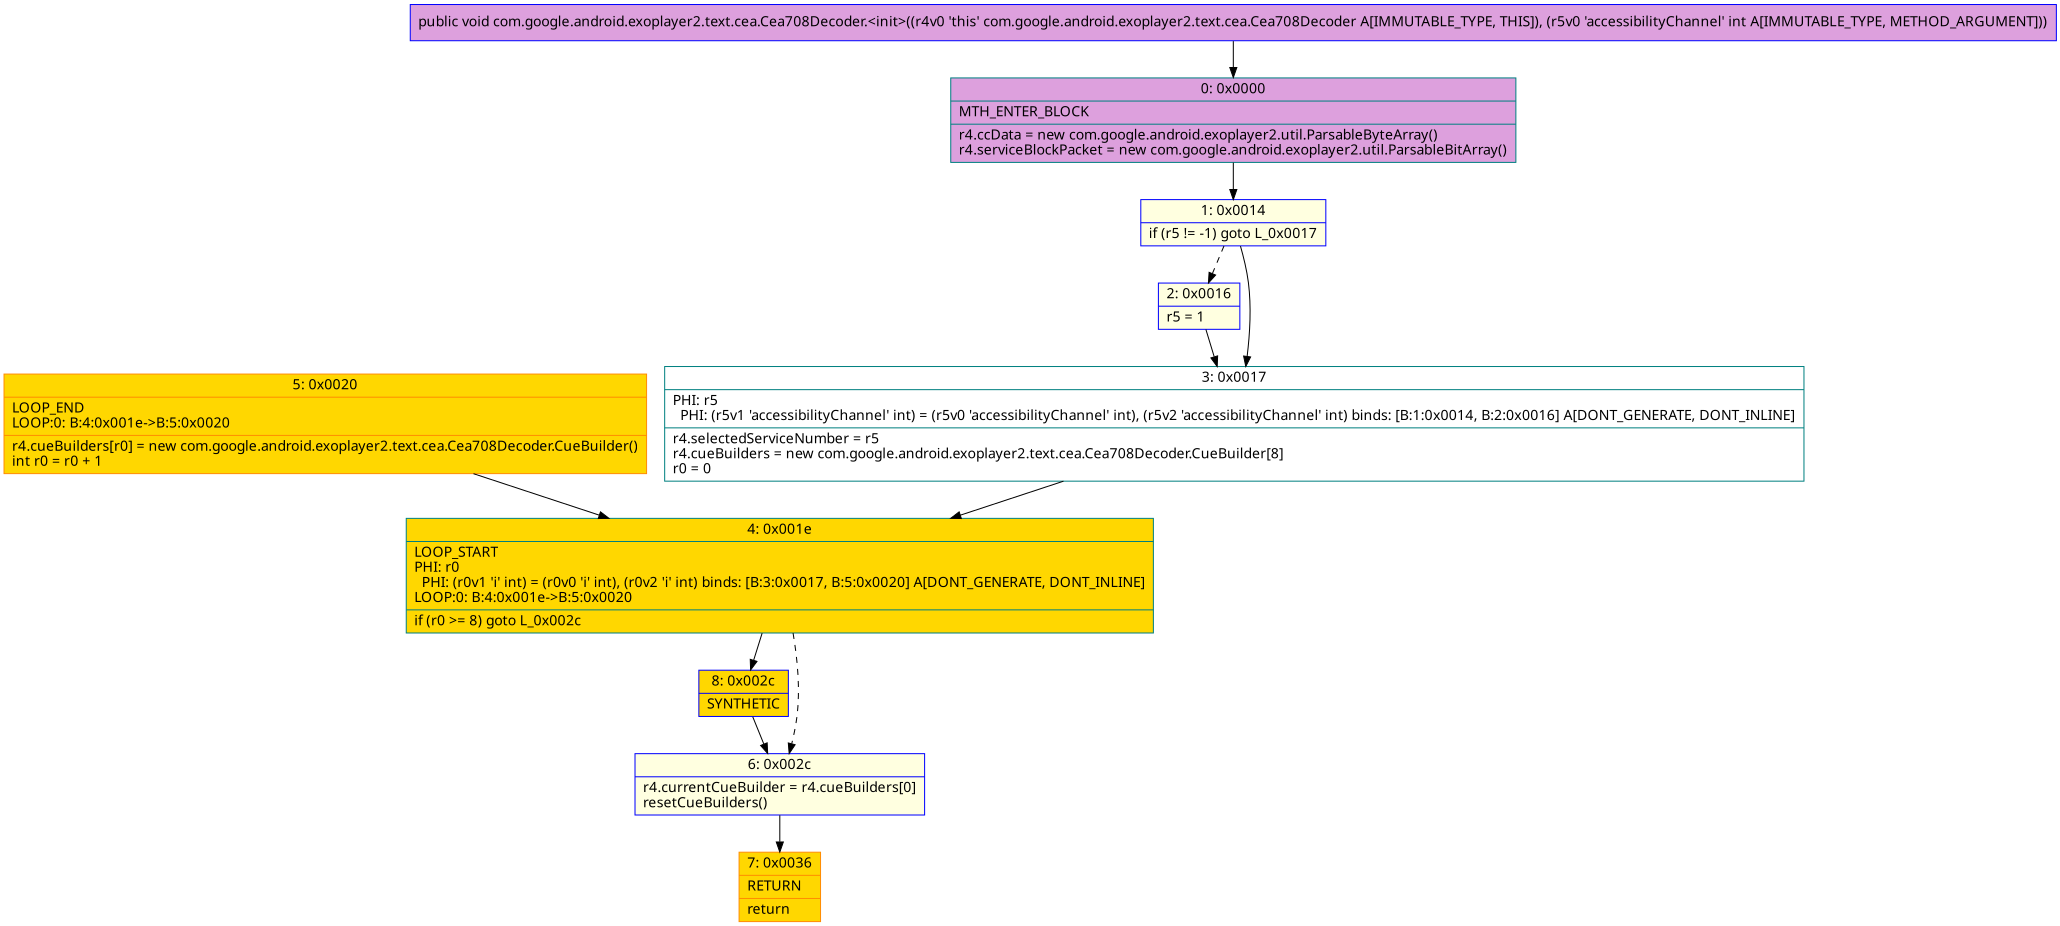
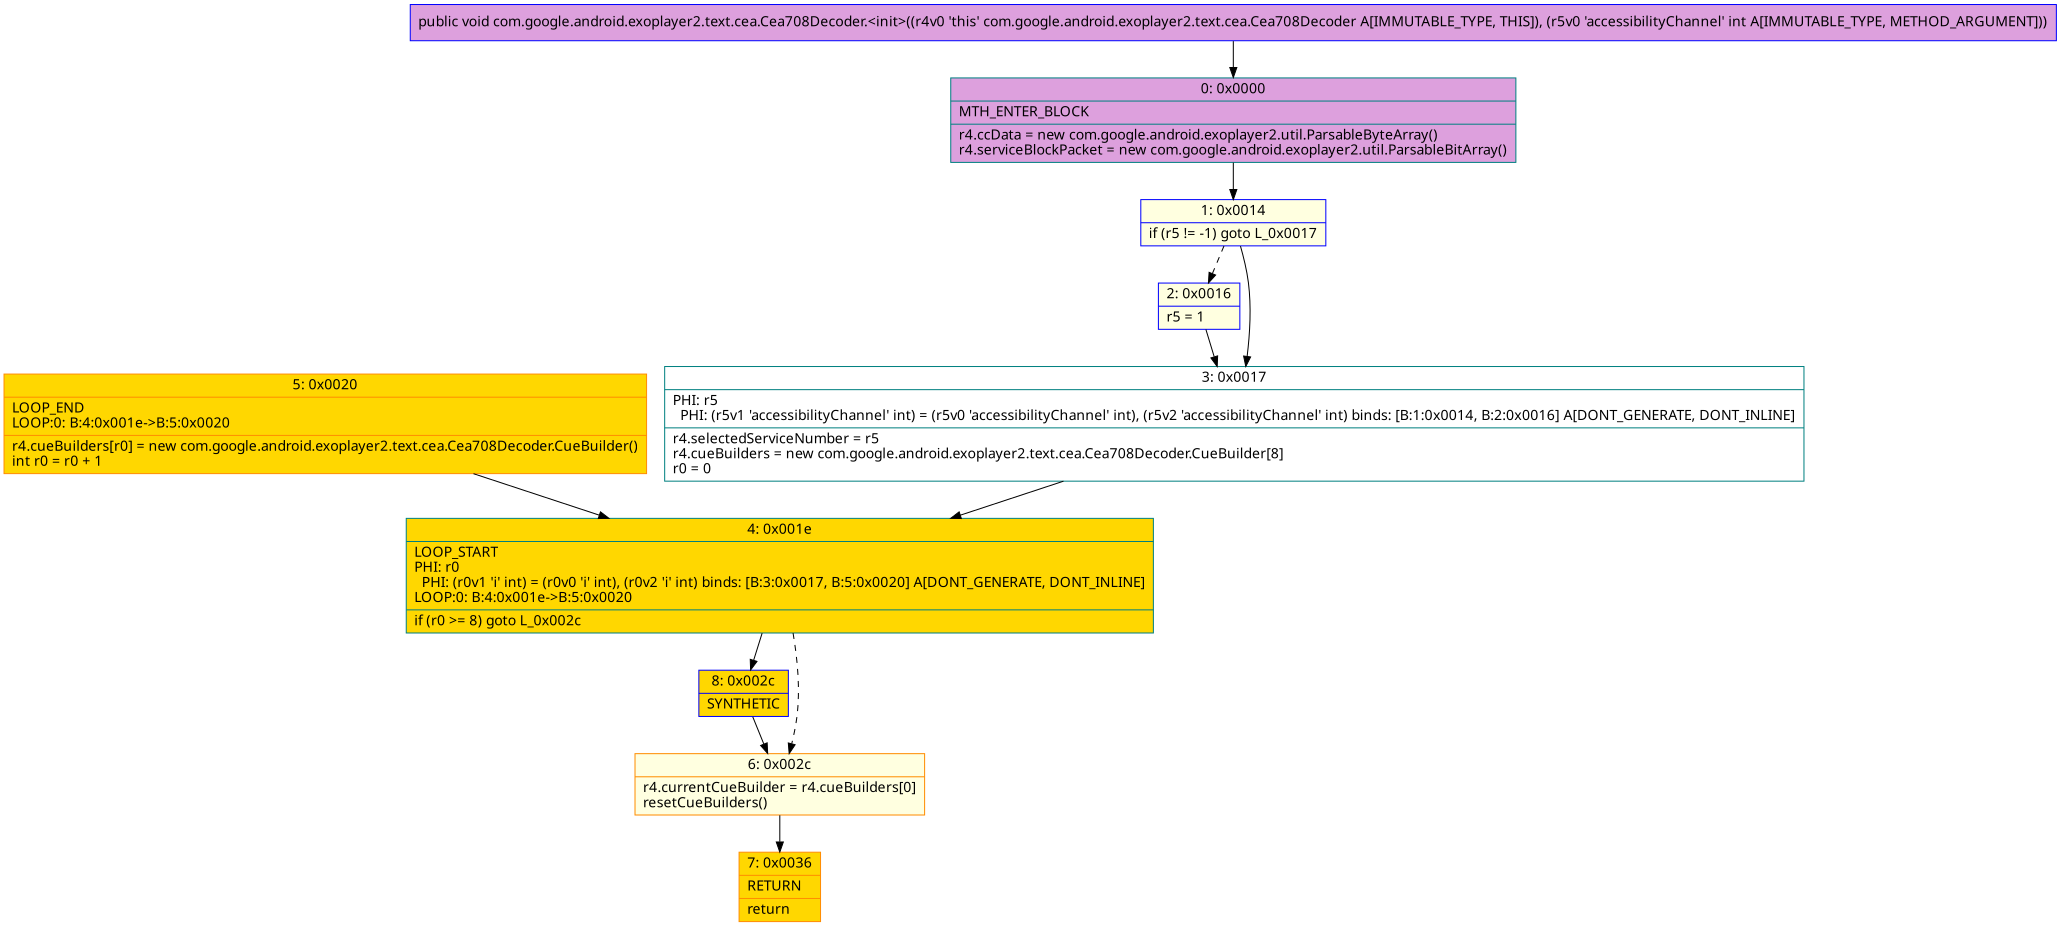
node "6: 0x002c": color blue -> darkorange
